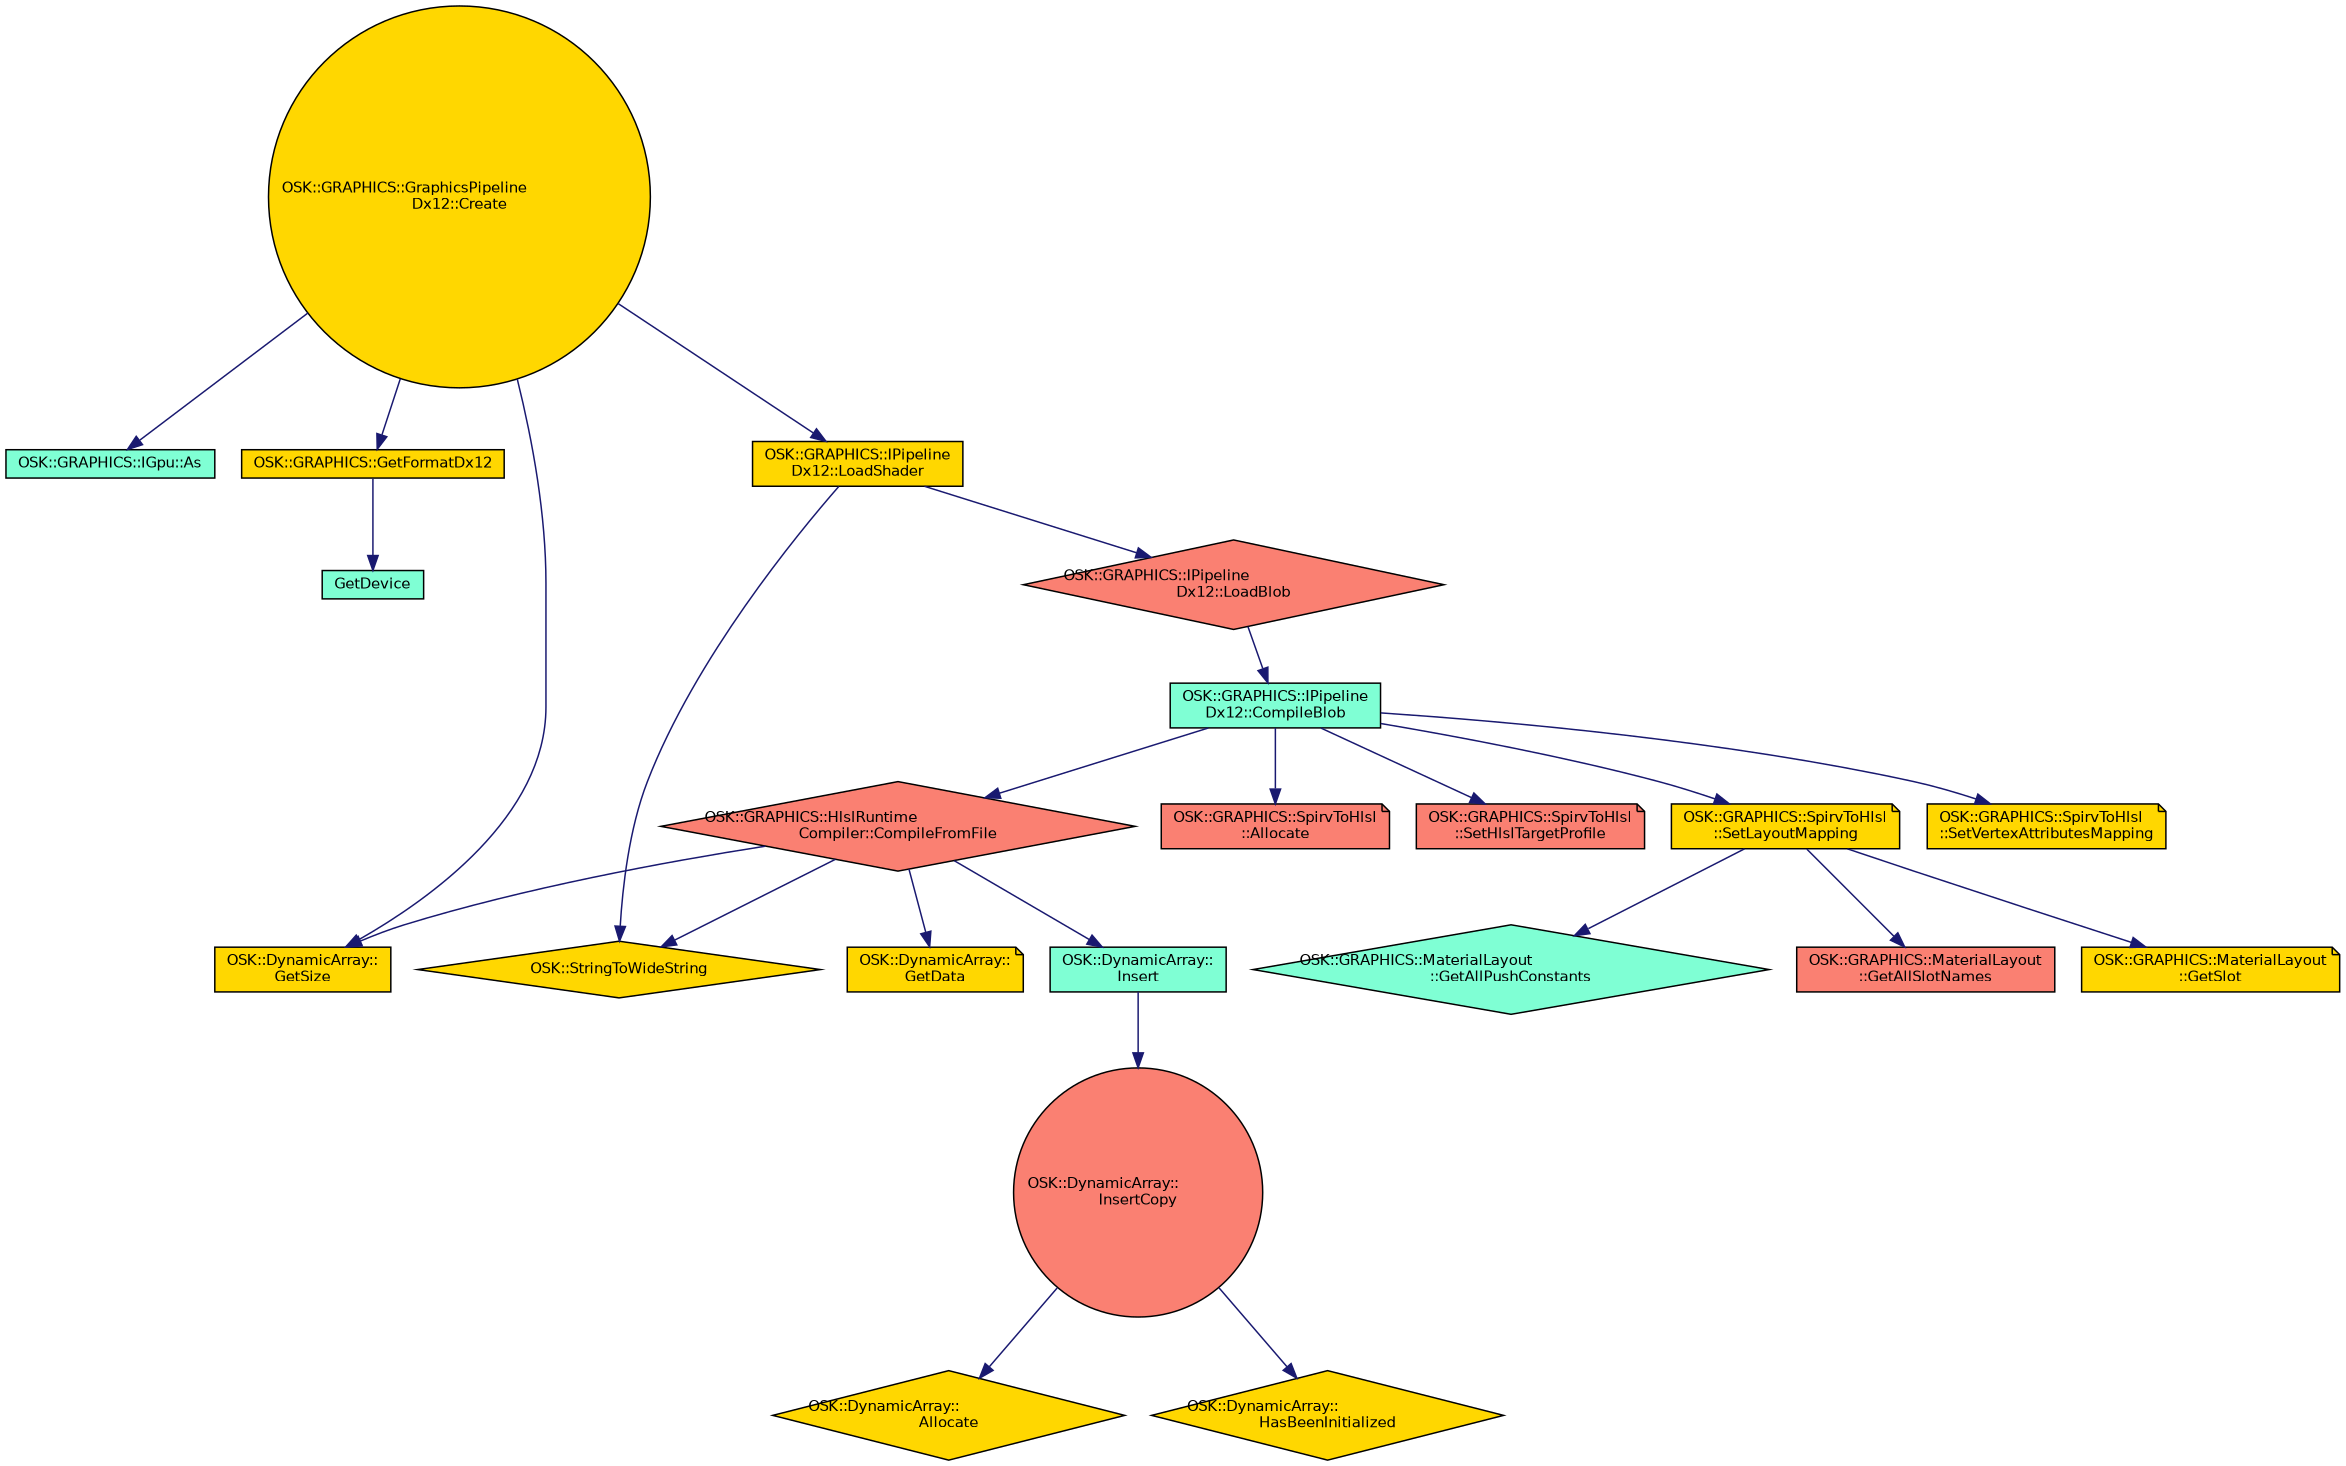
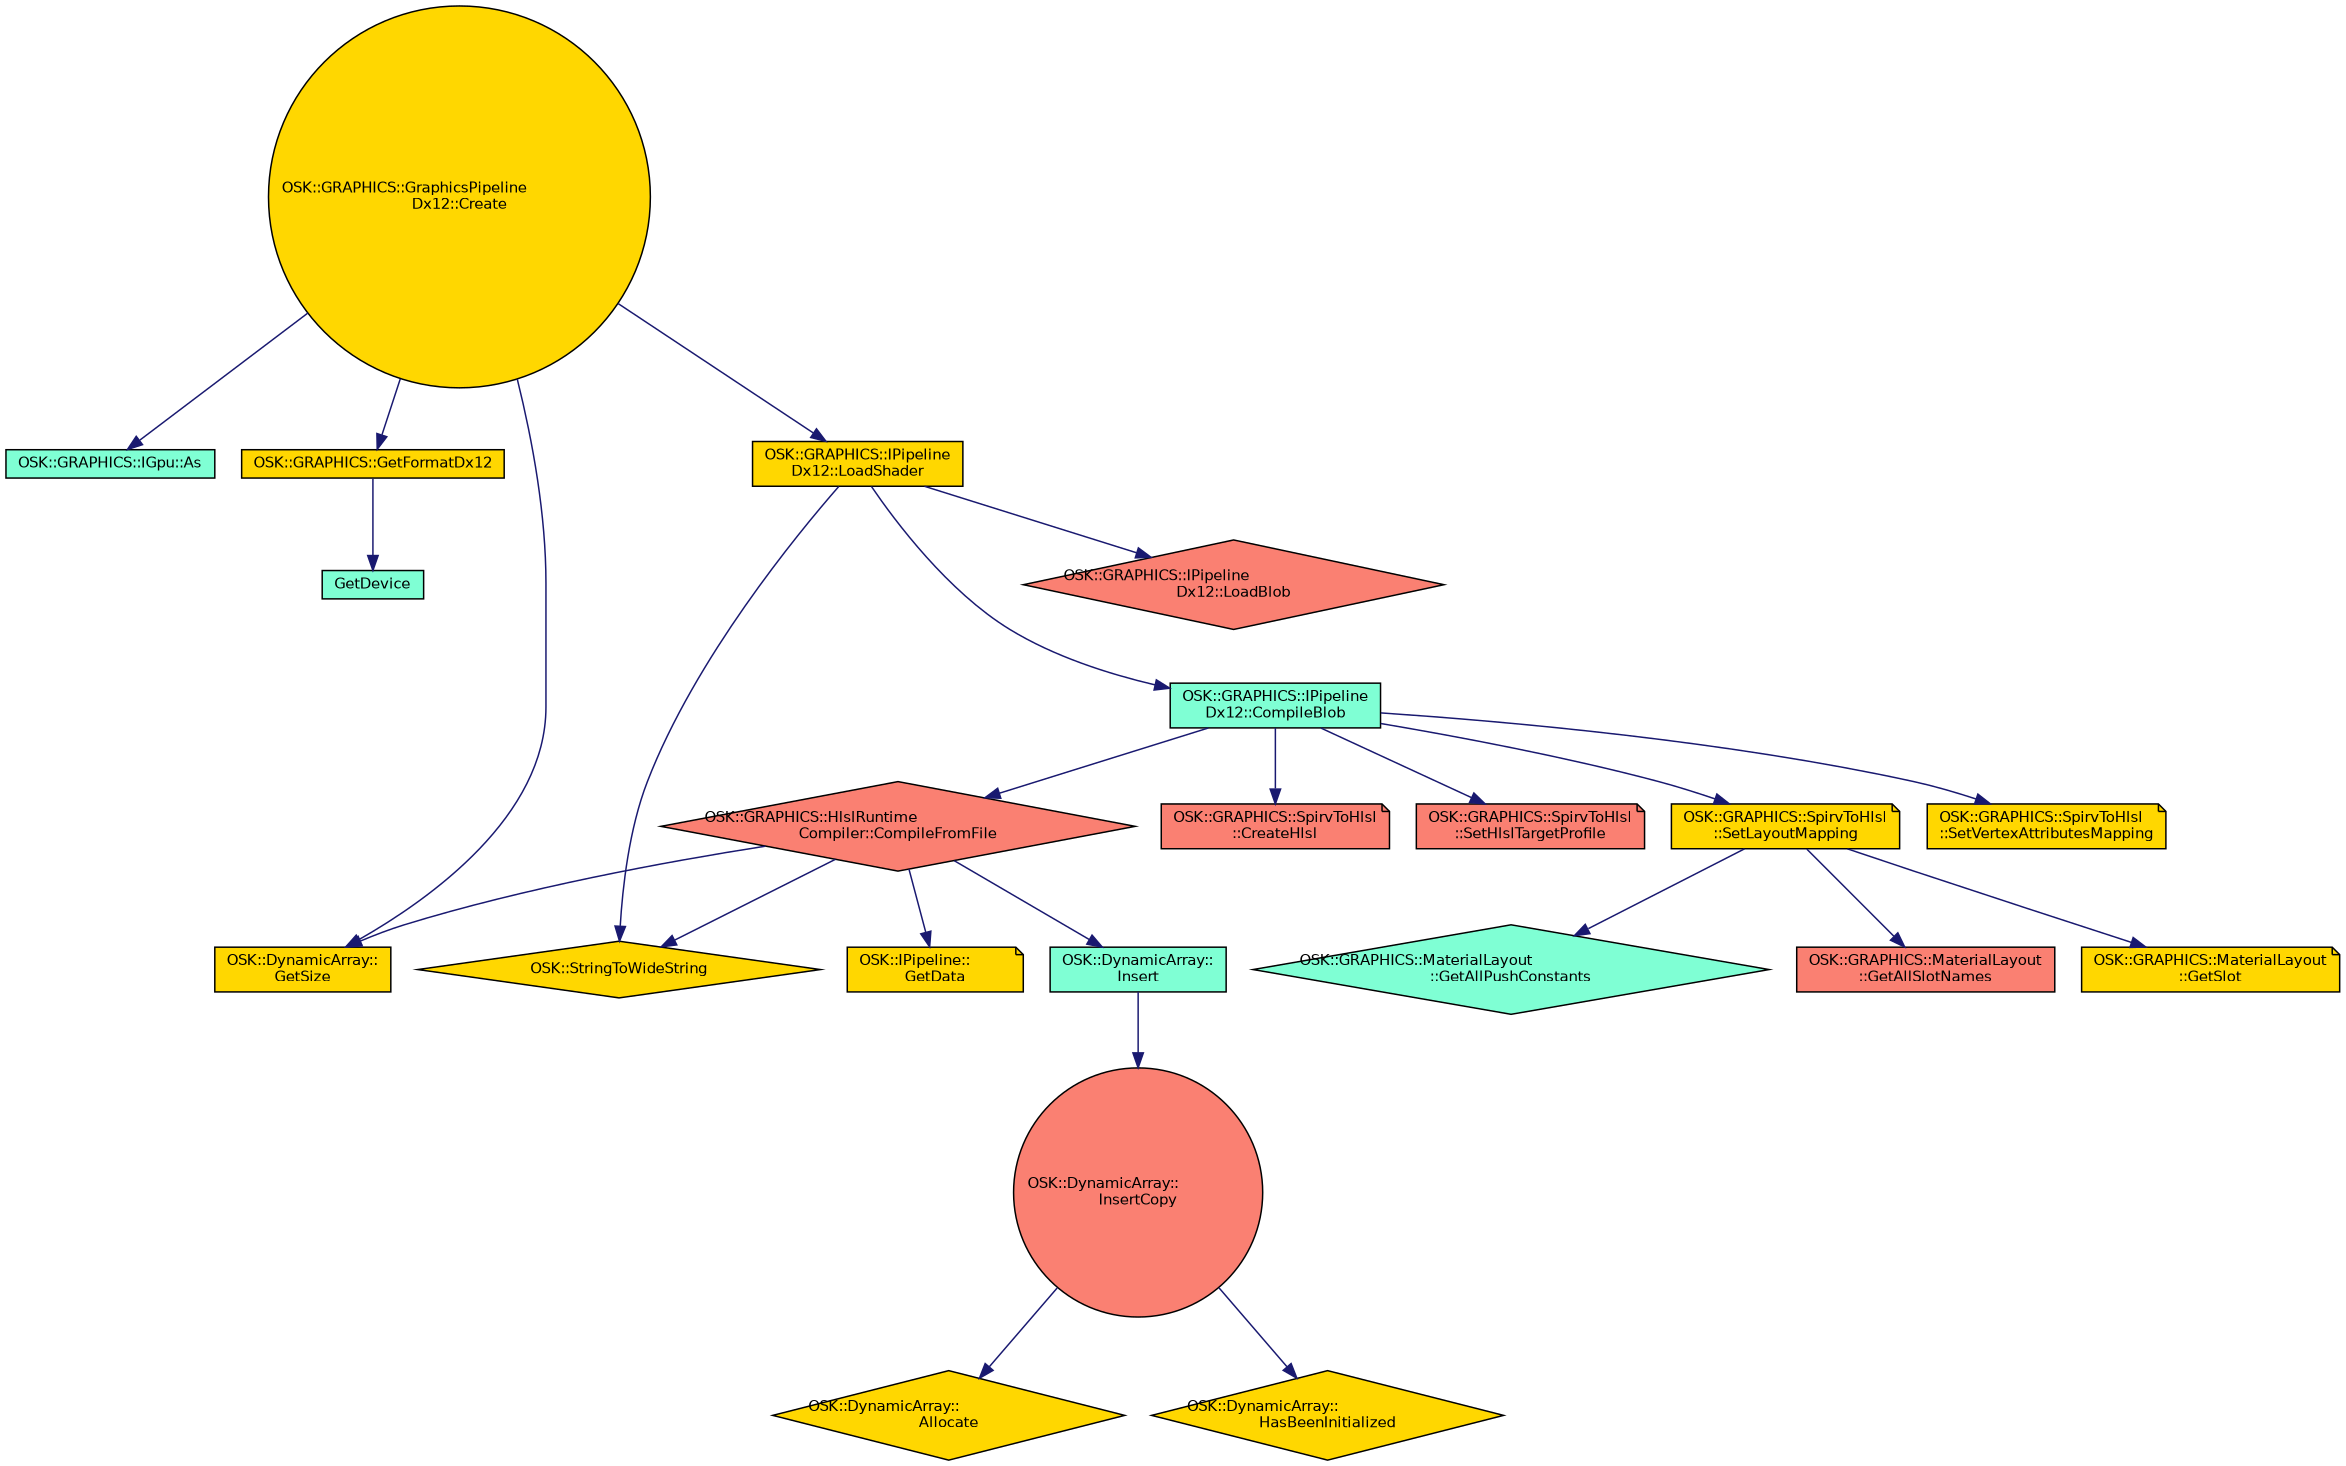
edge "OSK::GRAPHICS::IPipeline Dx12::LoadBlob" -> "OSK::GRAPHICS::IPipeline Dx12::CompileBlob": now "OSK::GRAPHICS::IPipeline Dx12::LoadShader" -> "OSK::GRAPHICS::IPipeline Dx12::CompileBlob"
node "OSK::GRAPHICS::SpirvToHlsl ::Allocate": label "OSK::GRAPHICS::SpirvToHlsl ::Allocate" -> "OSK::GRAPHICS::SpirvToHlsl ::CreateHlsl"
node "OSK::DynamicArray:: GetData": label "OSK::DynamicArray:: GetData" -> "OSK::IPipeline:: GetData"
